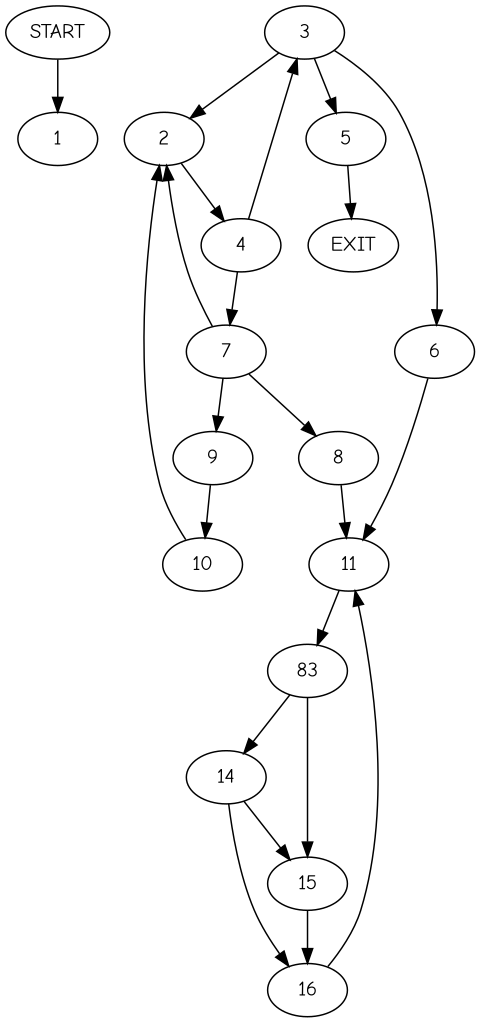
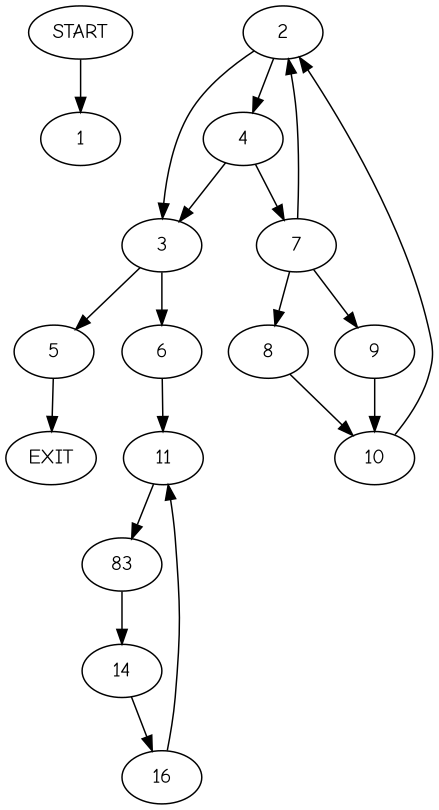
edge "3" -> "2": reversed
edge "8" -> "11": now "8" -> "10"
node "15": removed
